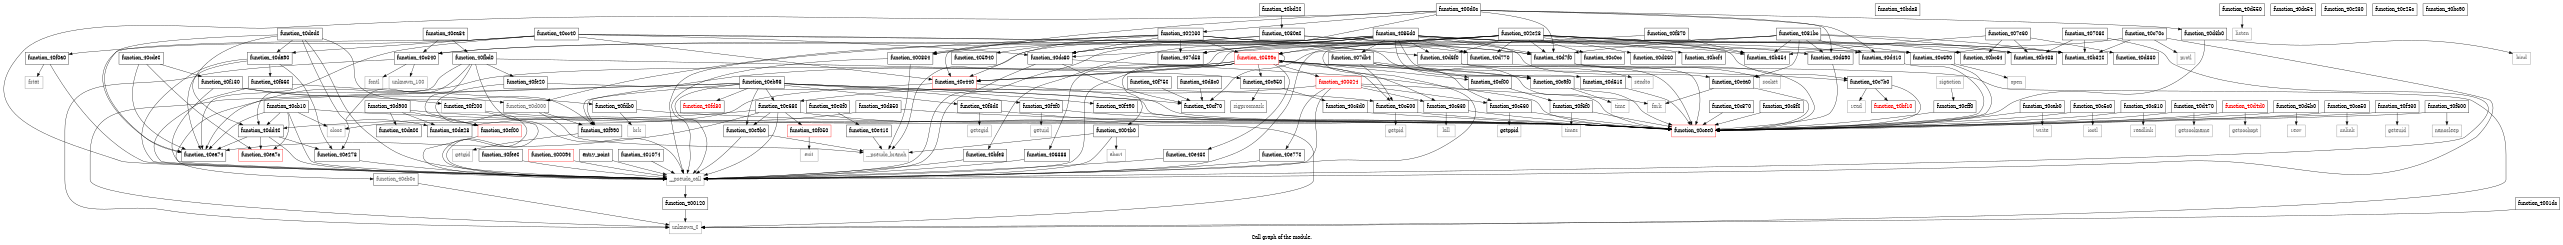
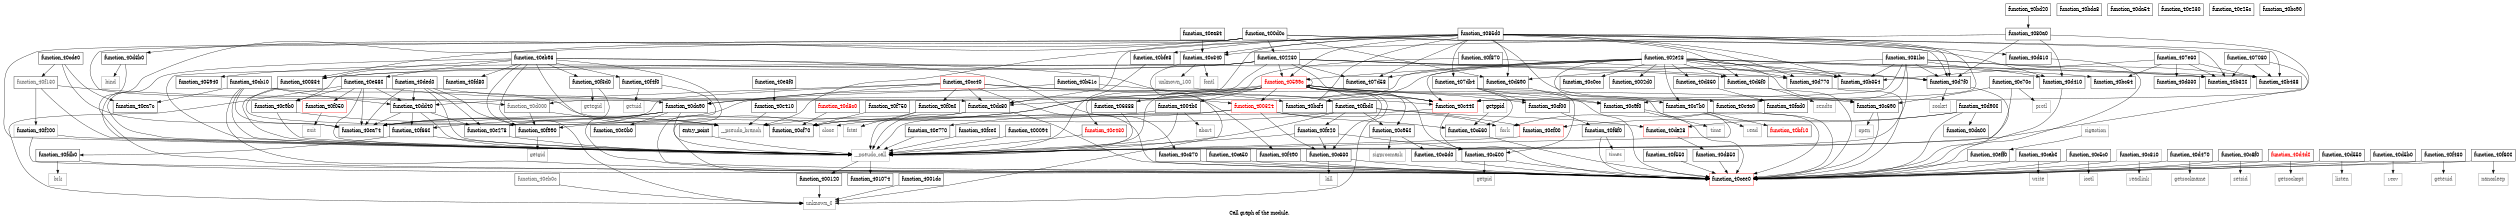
node "function_40cc40": color black -> red
node "function_402e28": color black -> gray50
edge "function_40ea84" -> "function_40fbd0": now "unknown_100" -> "function_40fbd0"
edge "function_40c70c" -> "function_40b320": now "function_407e60" -> "function_40b320"
edge "function_402e28" -> "function_40b438": added
node "function_40f130": fontcolor black -> gray50
node "function_40b51c": added
node "function_40d8c0": fontcolor black -> red
node "function_4002d0": added
edge "function_4085d0" -> "function_40c440": added
edge "function_400324" -> "function_40e680": reversed
node "function_40fd80": fontcolor red -> black
node "sigprocmask": color black -> gray50
node "function_40fad0": added
node "function_40c810": color black -> gray50
edge "function_40eb98" -> "function_40eb0c": now "function_40eb98" -> "function_40c870"
edge "function_40c560" -> "getppid": reversed
edge "function_40d850" -> "function_40da28": reversed
node "function_40da28": color black -> red
node "function_40e0b0": added
node "unlink": removed
edge "function_40dd40" -> "function_40ea7c": now "function_40dd40" -> "function_40f660"
edge "function_40fe20" -> "function_40c630": added
node "function_40ea7c": color red -> black
node "function_400094": color red -> black
node "function_40e430": fontcolor black -> red
node "function_40f550": added
edge "function_401074" -> "__pseudo_call": reversed
edge "function_40d550" -> "function_40cee0": added
node "setsid": added
